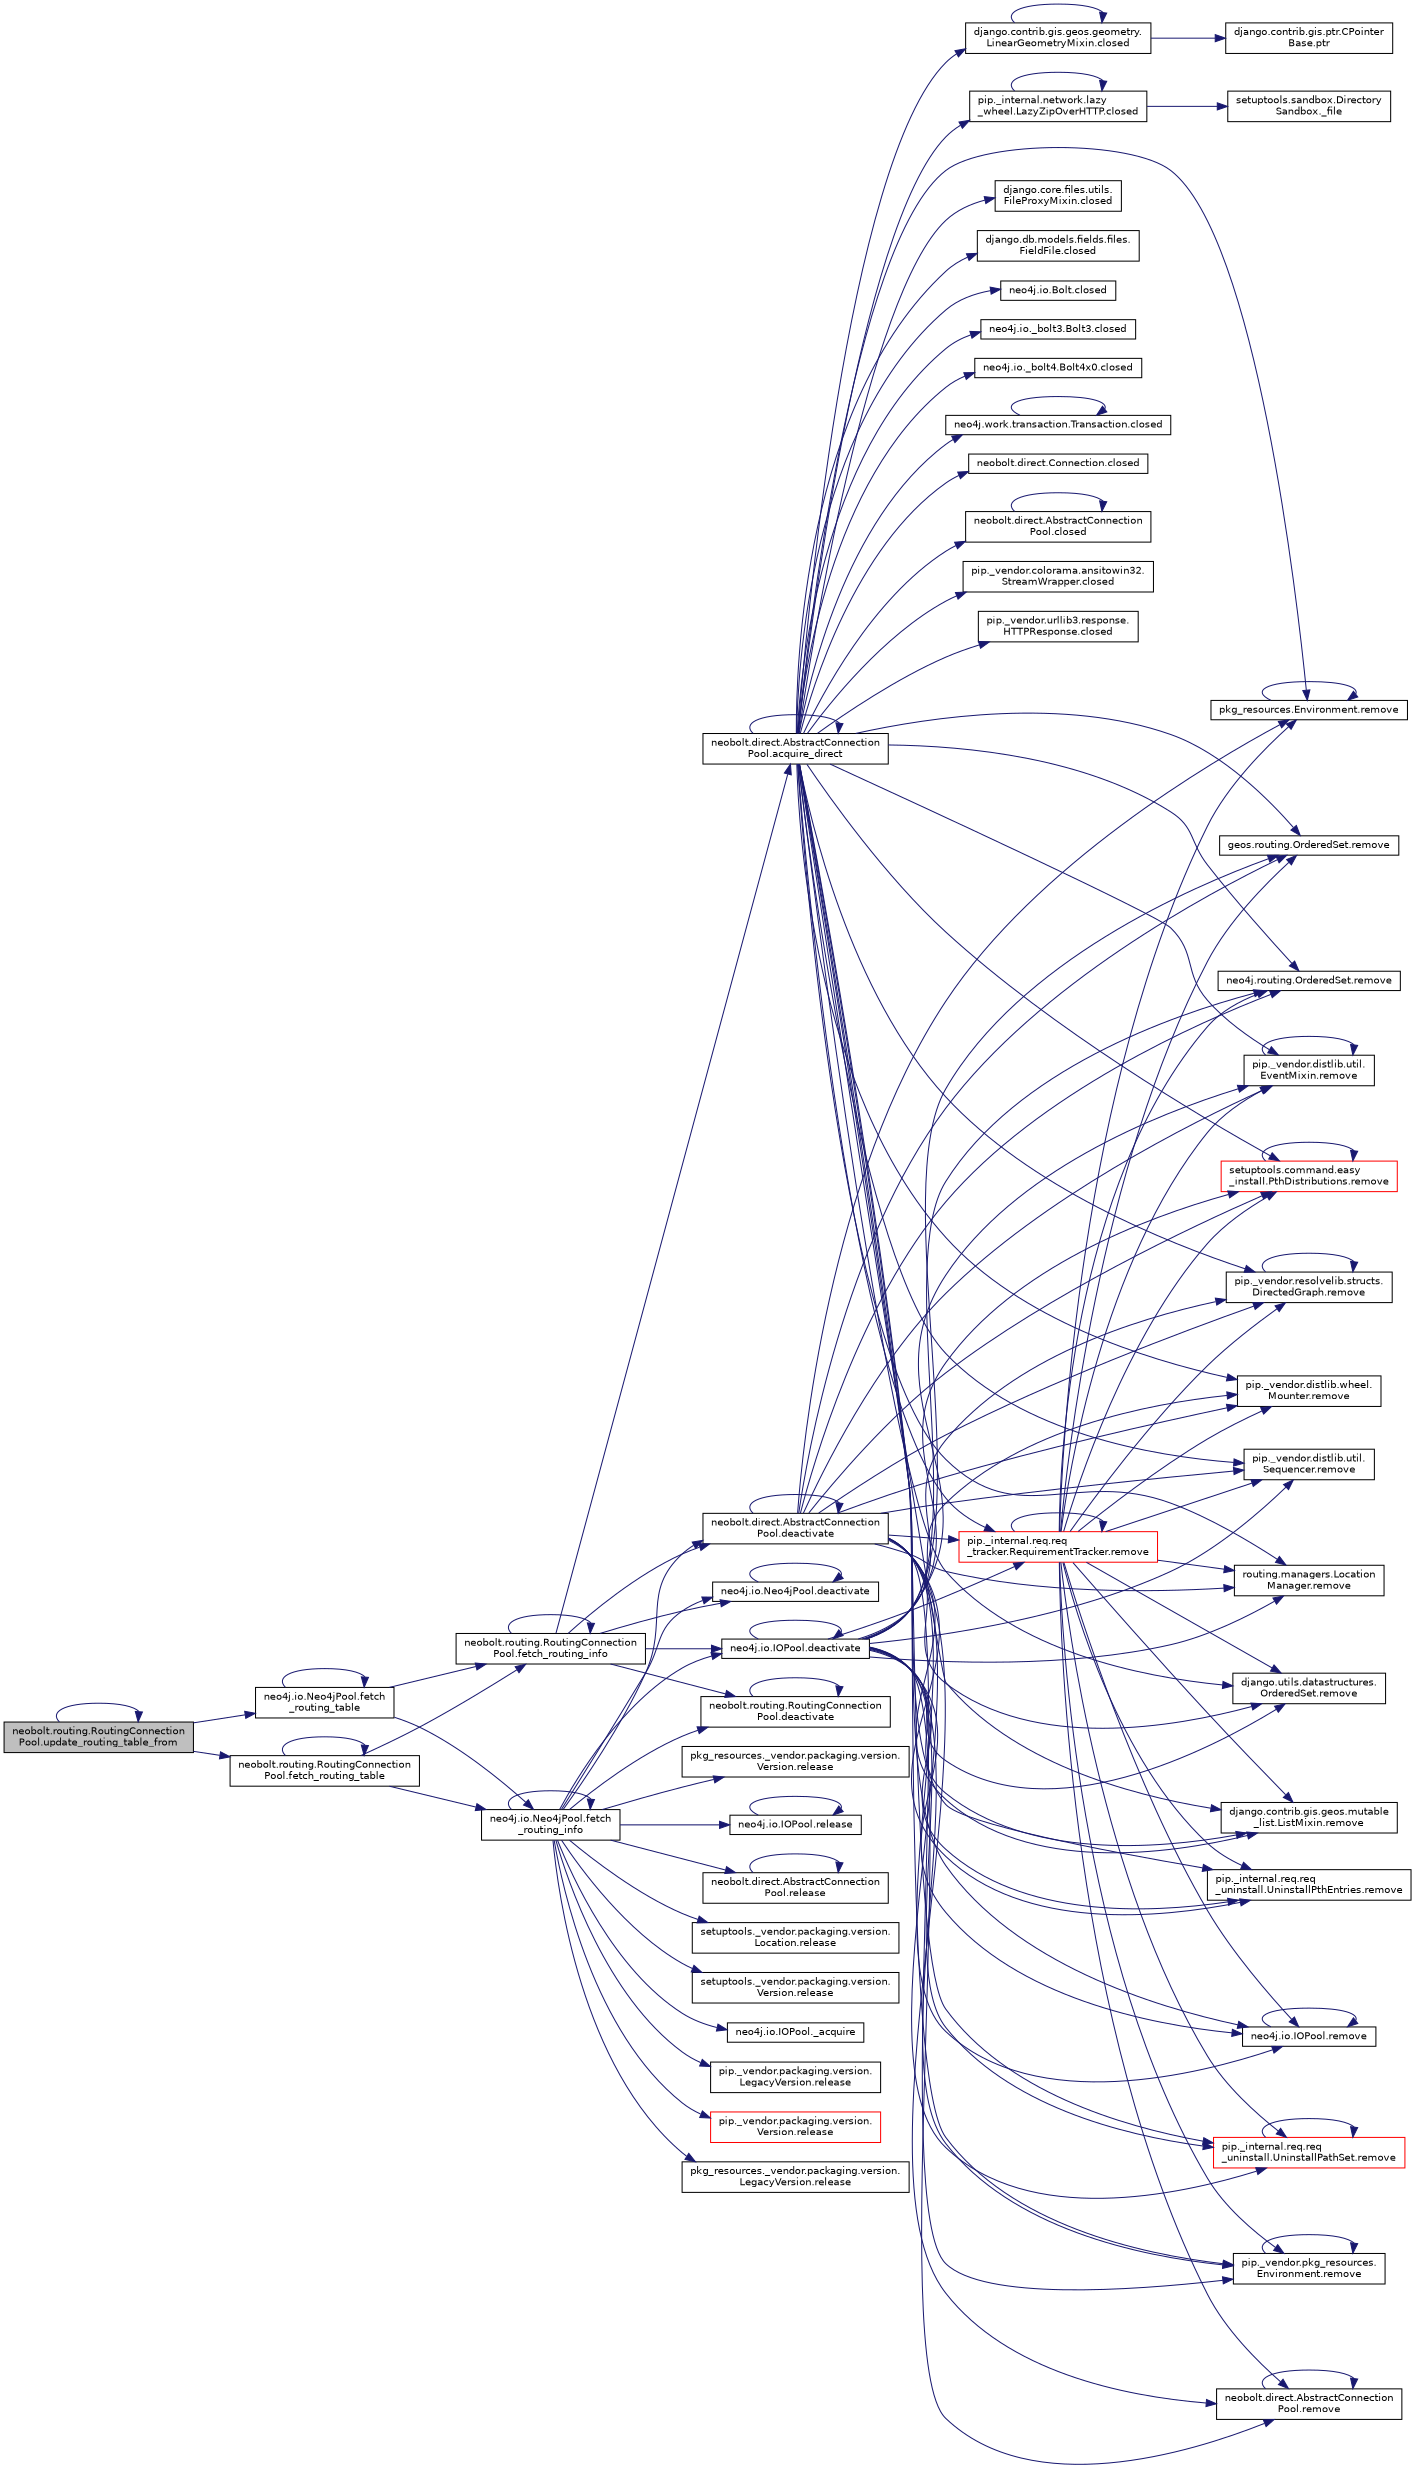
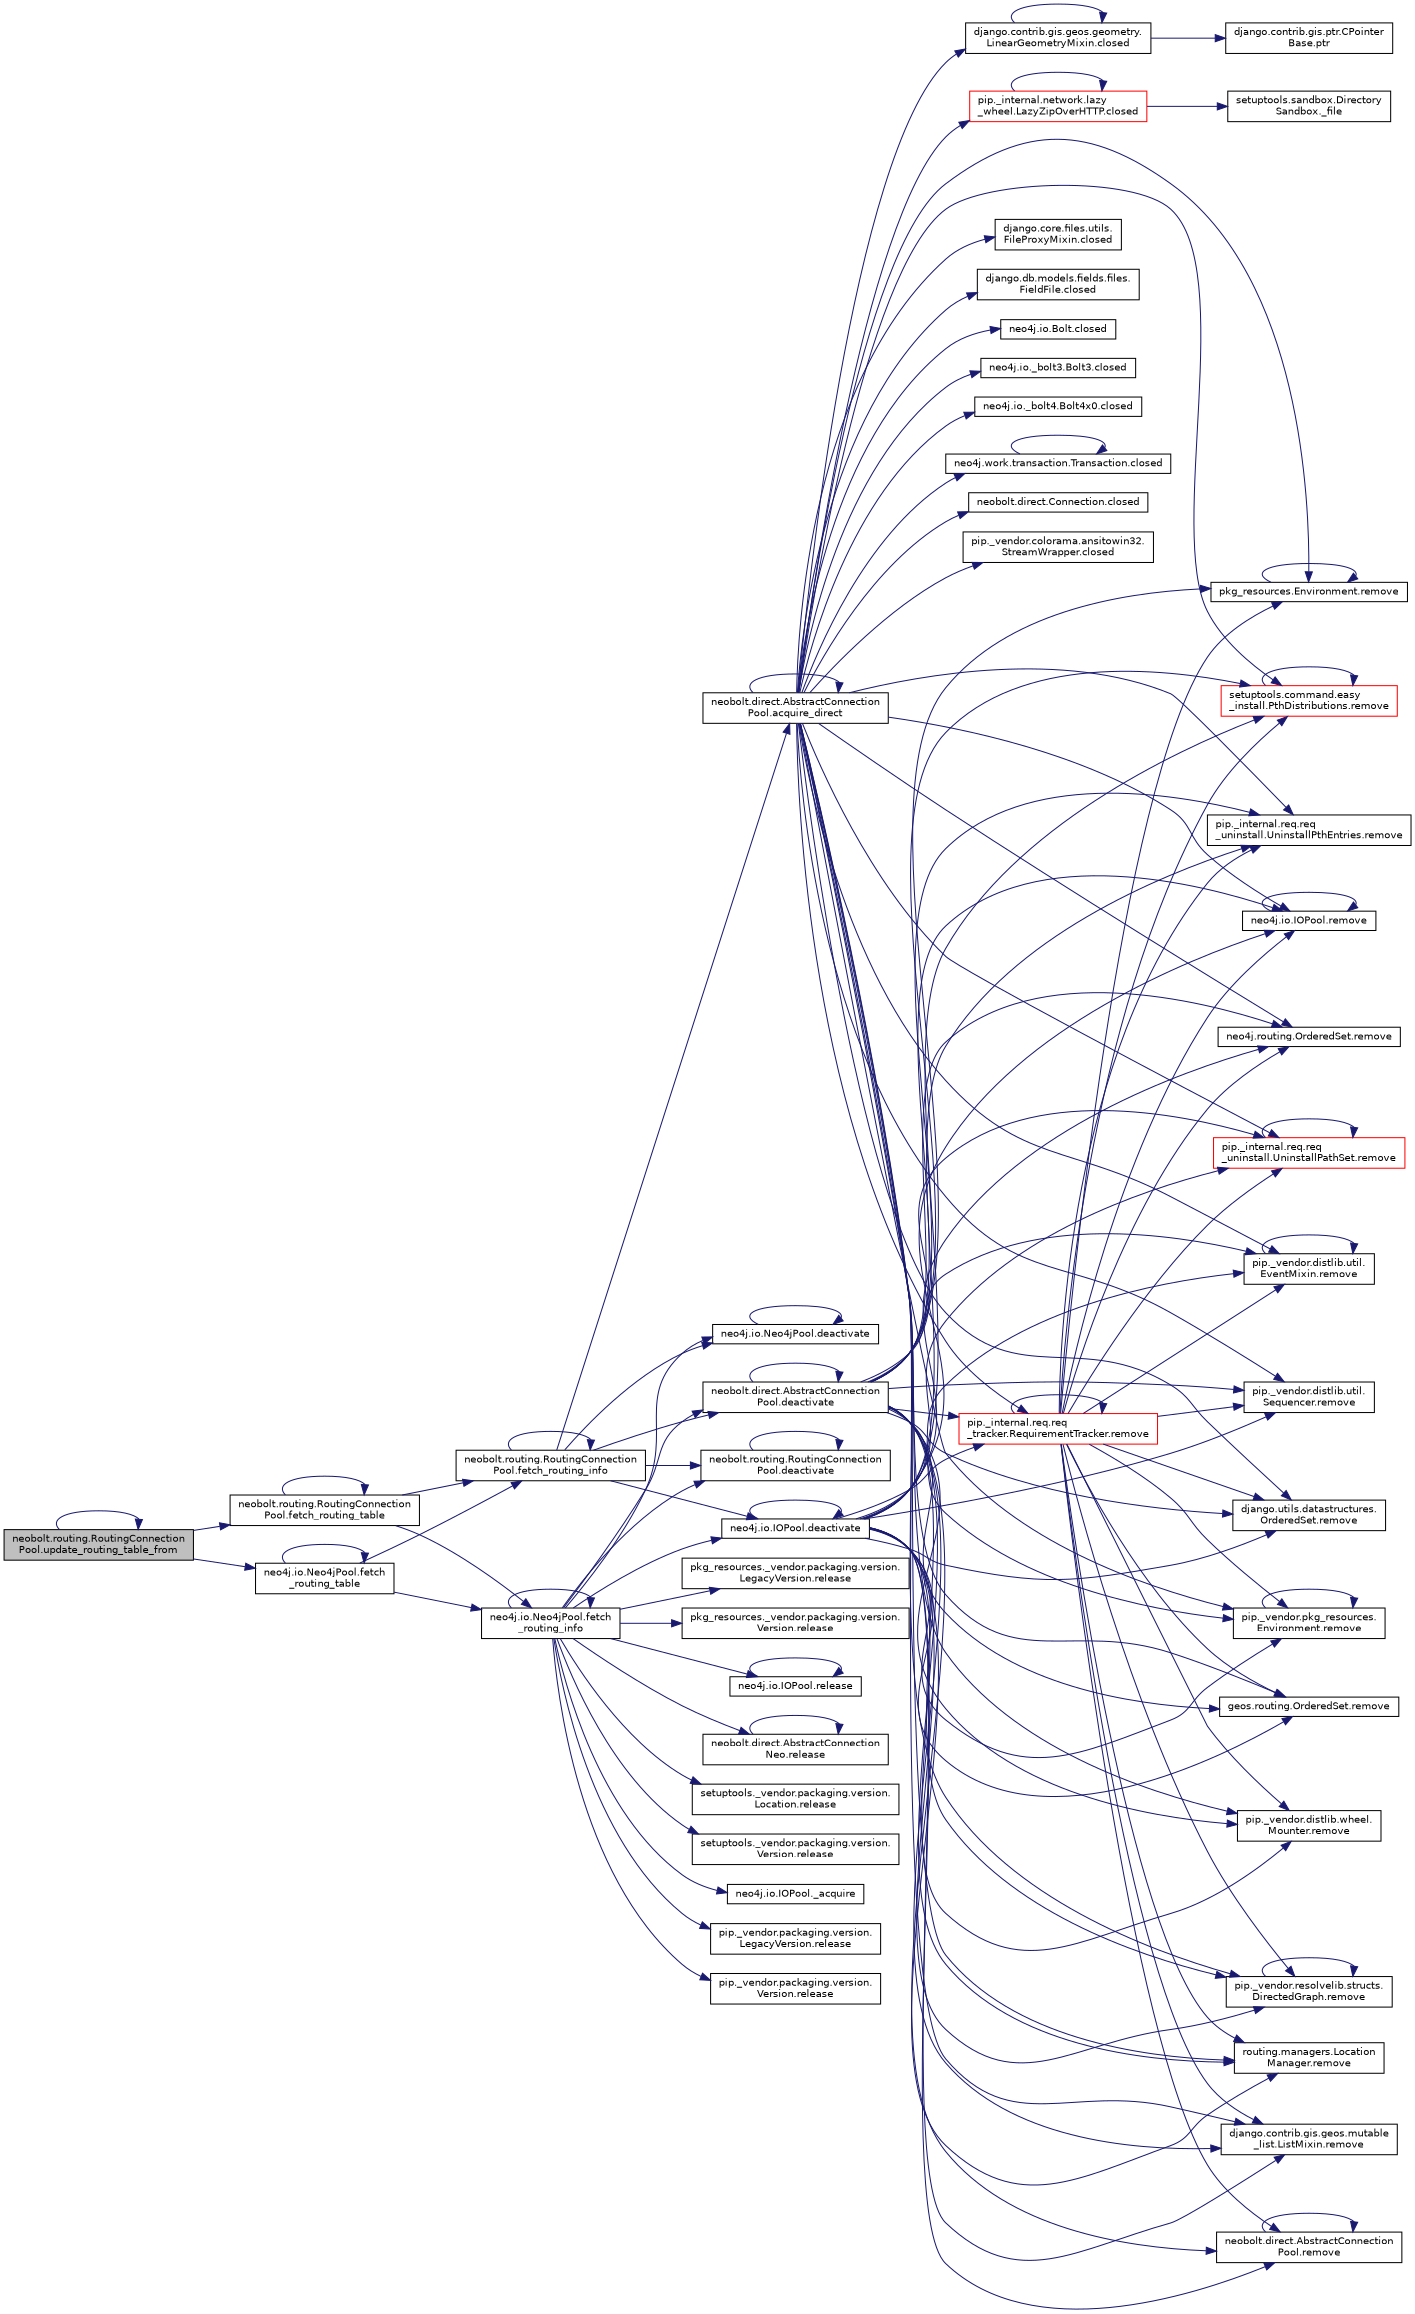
node "pip._internal.network.lazy _wheel.LazyZipOverHTTP.closed": color black -> red
node "neobolt.direct.AbstractConnection Pool.closed": removed
node "pip._vendor.urllib3.response. HTTPResponse.closed": removed
node "neobolt.direct.AbstractConnection Pool.release": label "neobolt.direct.AbstractConnection Pool.release" -> "neobolt.direct.AbstractConnection Neo.release"
node "pip._vendor.packaging.version. Version.release": color red -> black
